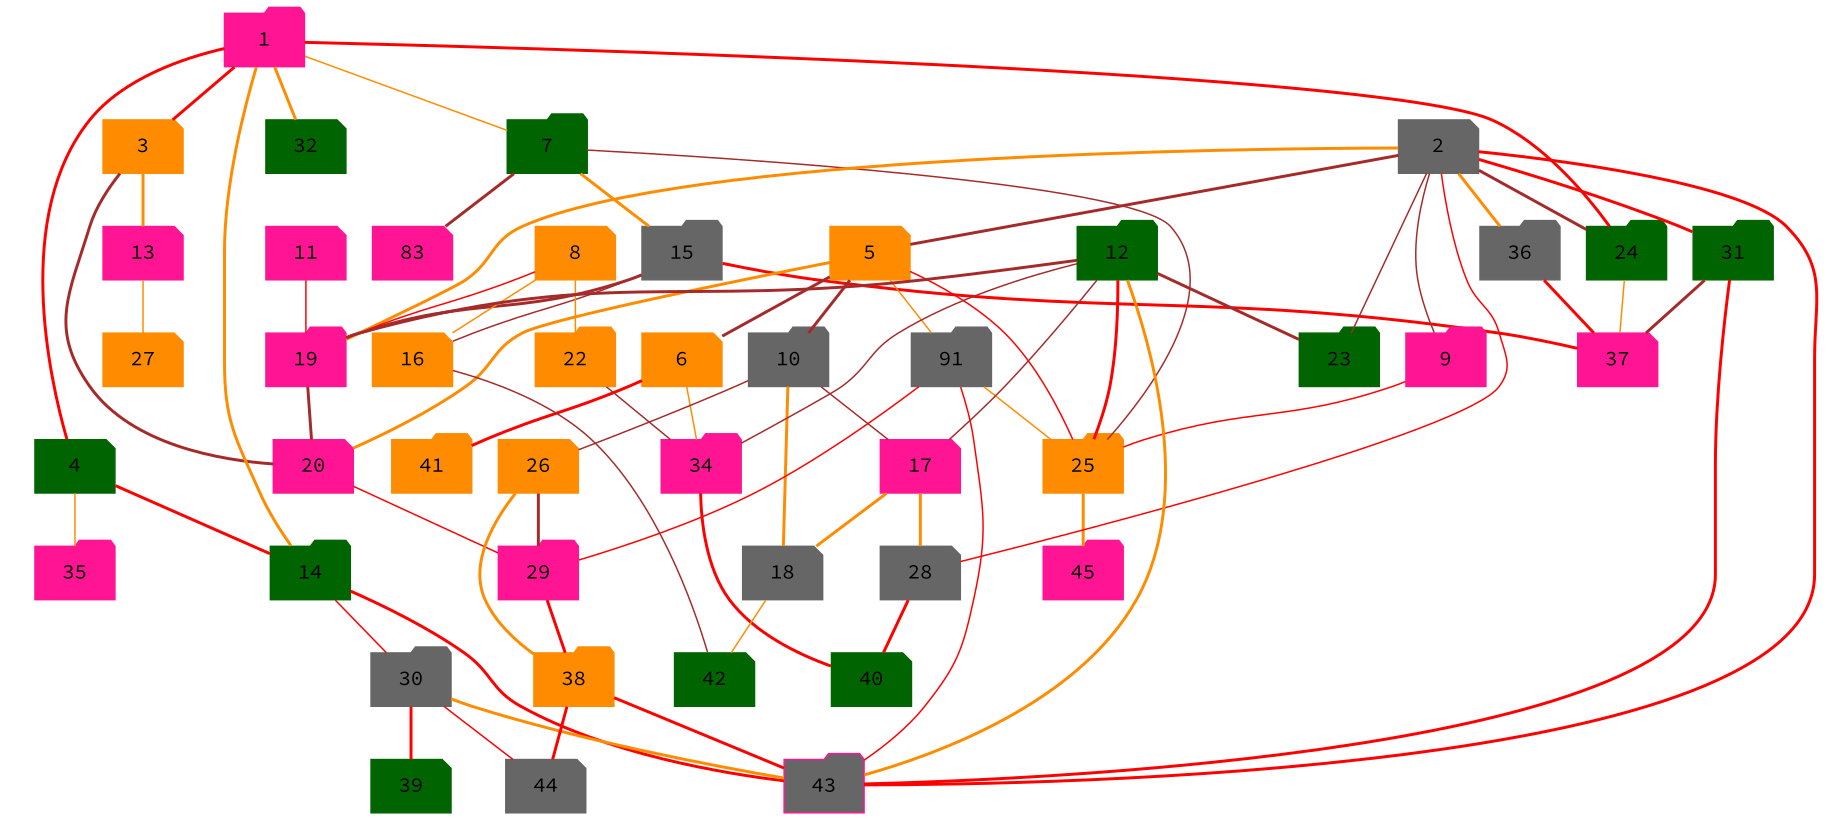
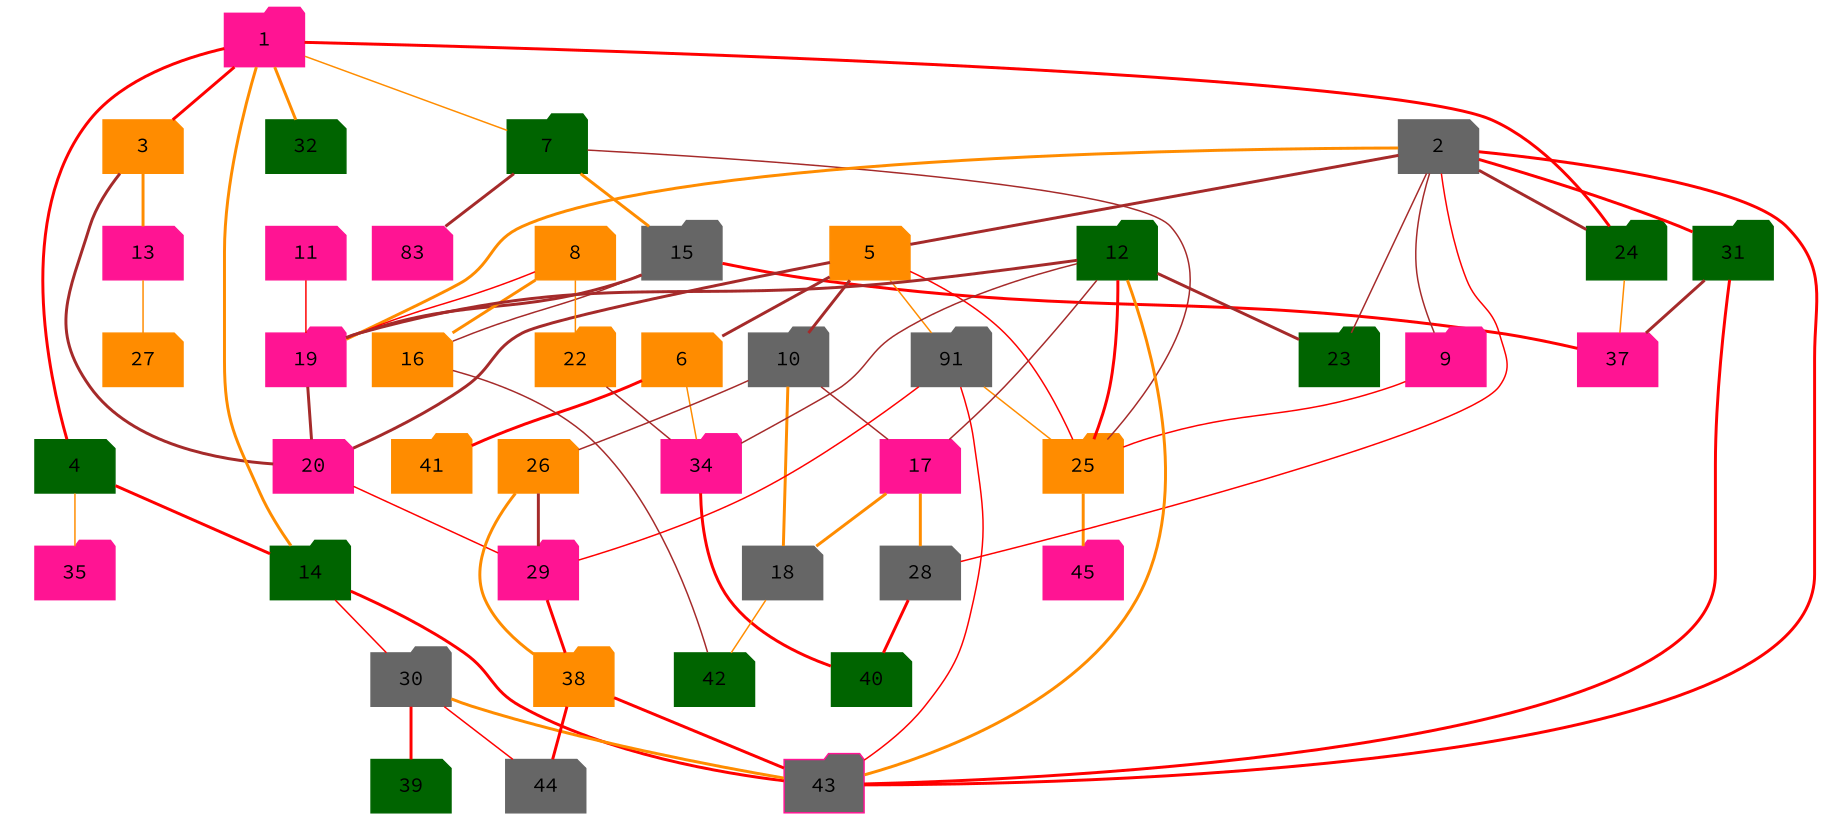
node "36": removed
edge "5" -- "20": color darkorange -> brown
edge "8" -- "16": style solid -> bold
